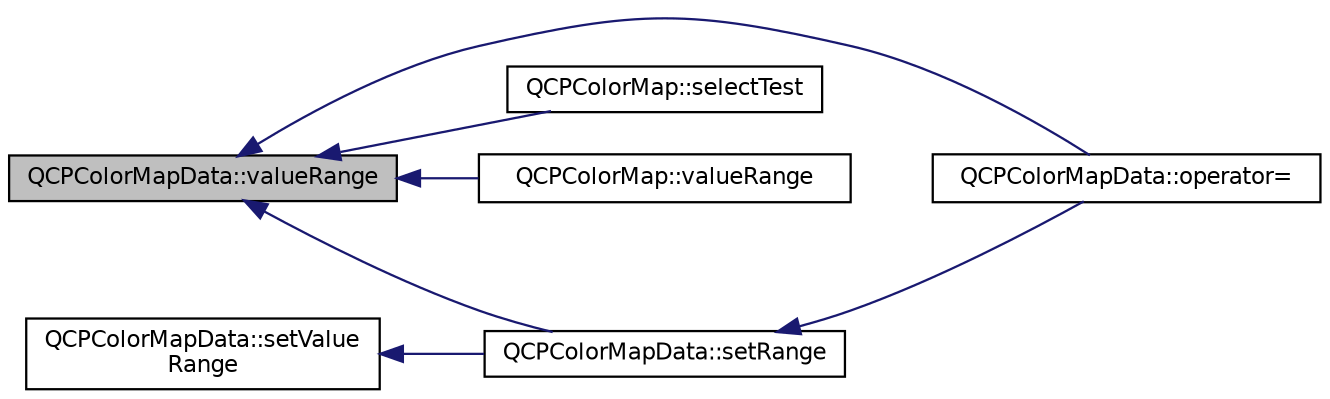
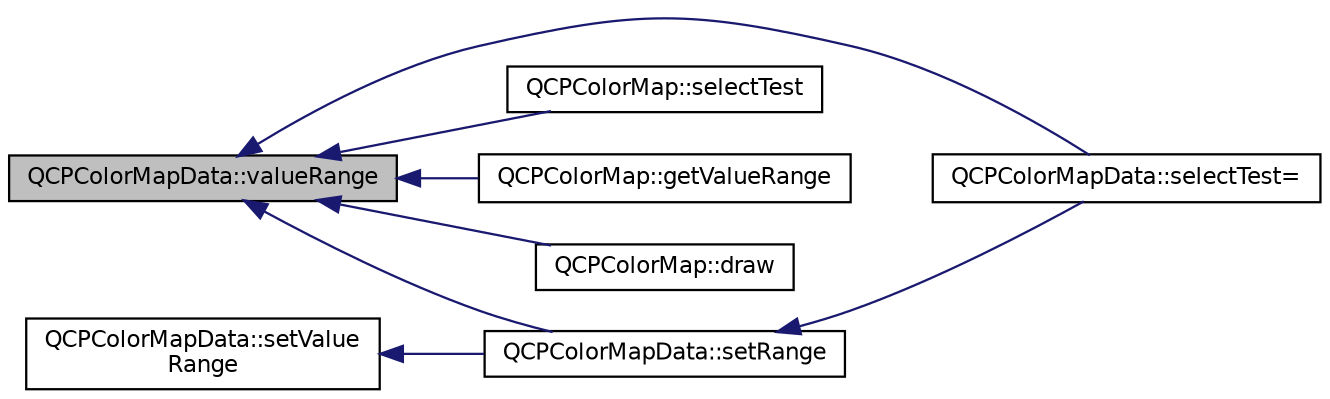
node "QCPColorMap::valueRange": label "QCPColorMap::valueRange" -> "QCPColorMap::getValueRange"
node "QCPColorMapData::operator=": label "QCPColorMapData::operator=" -> "QCPColorMapData::selectTest="
node "QCPColorMap::draw": added
